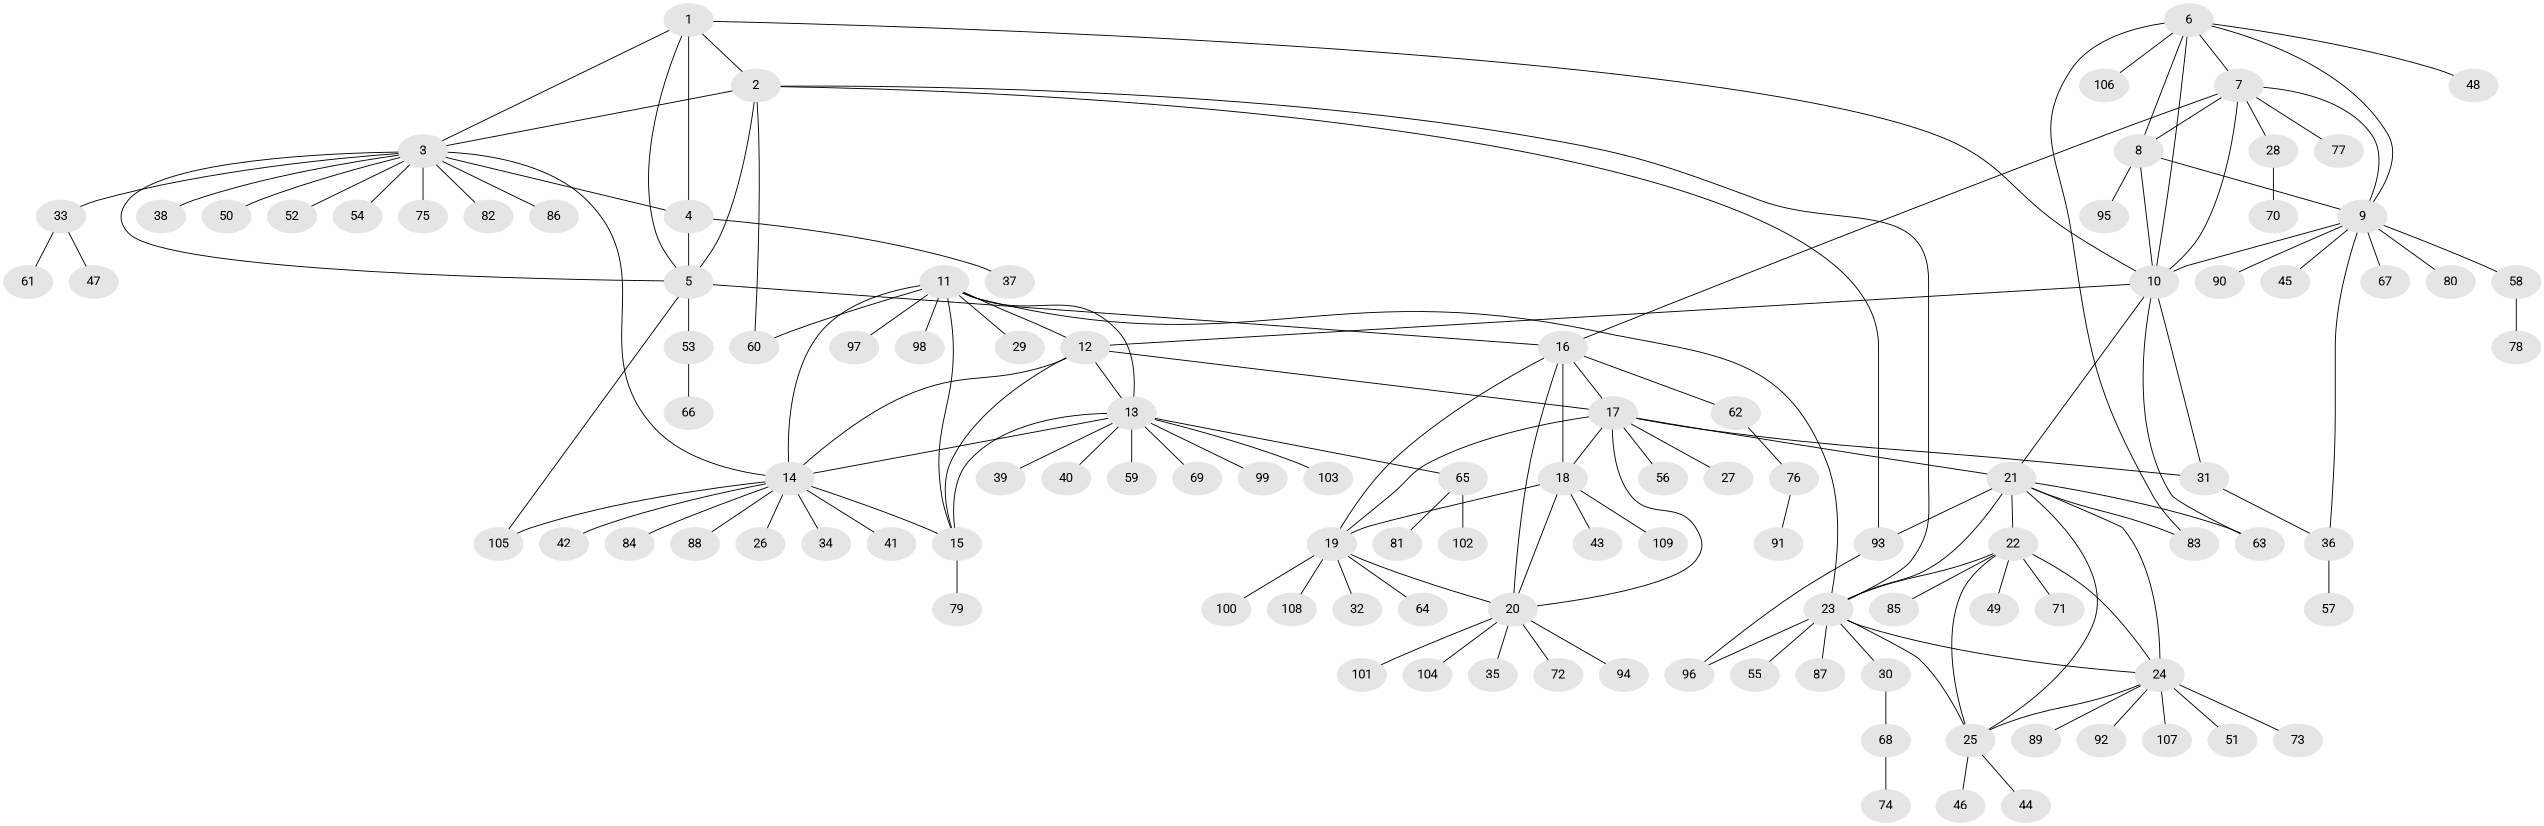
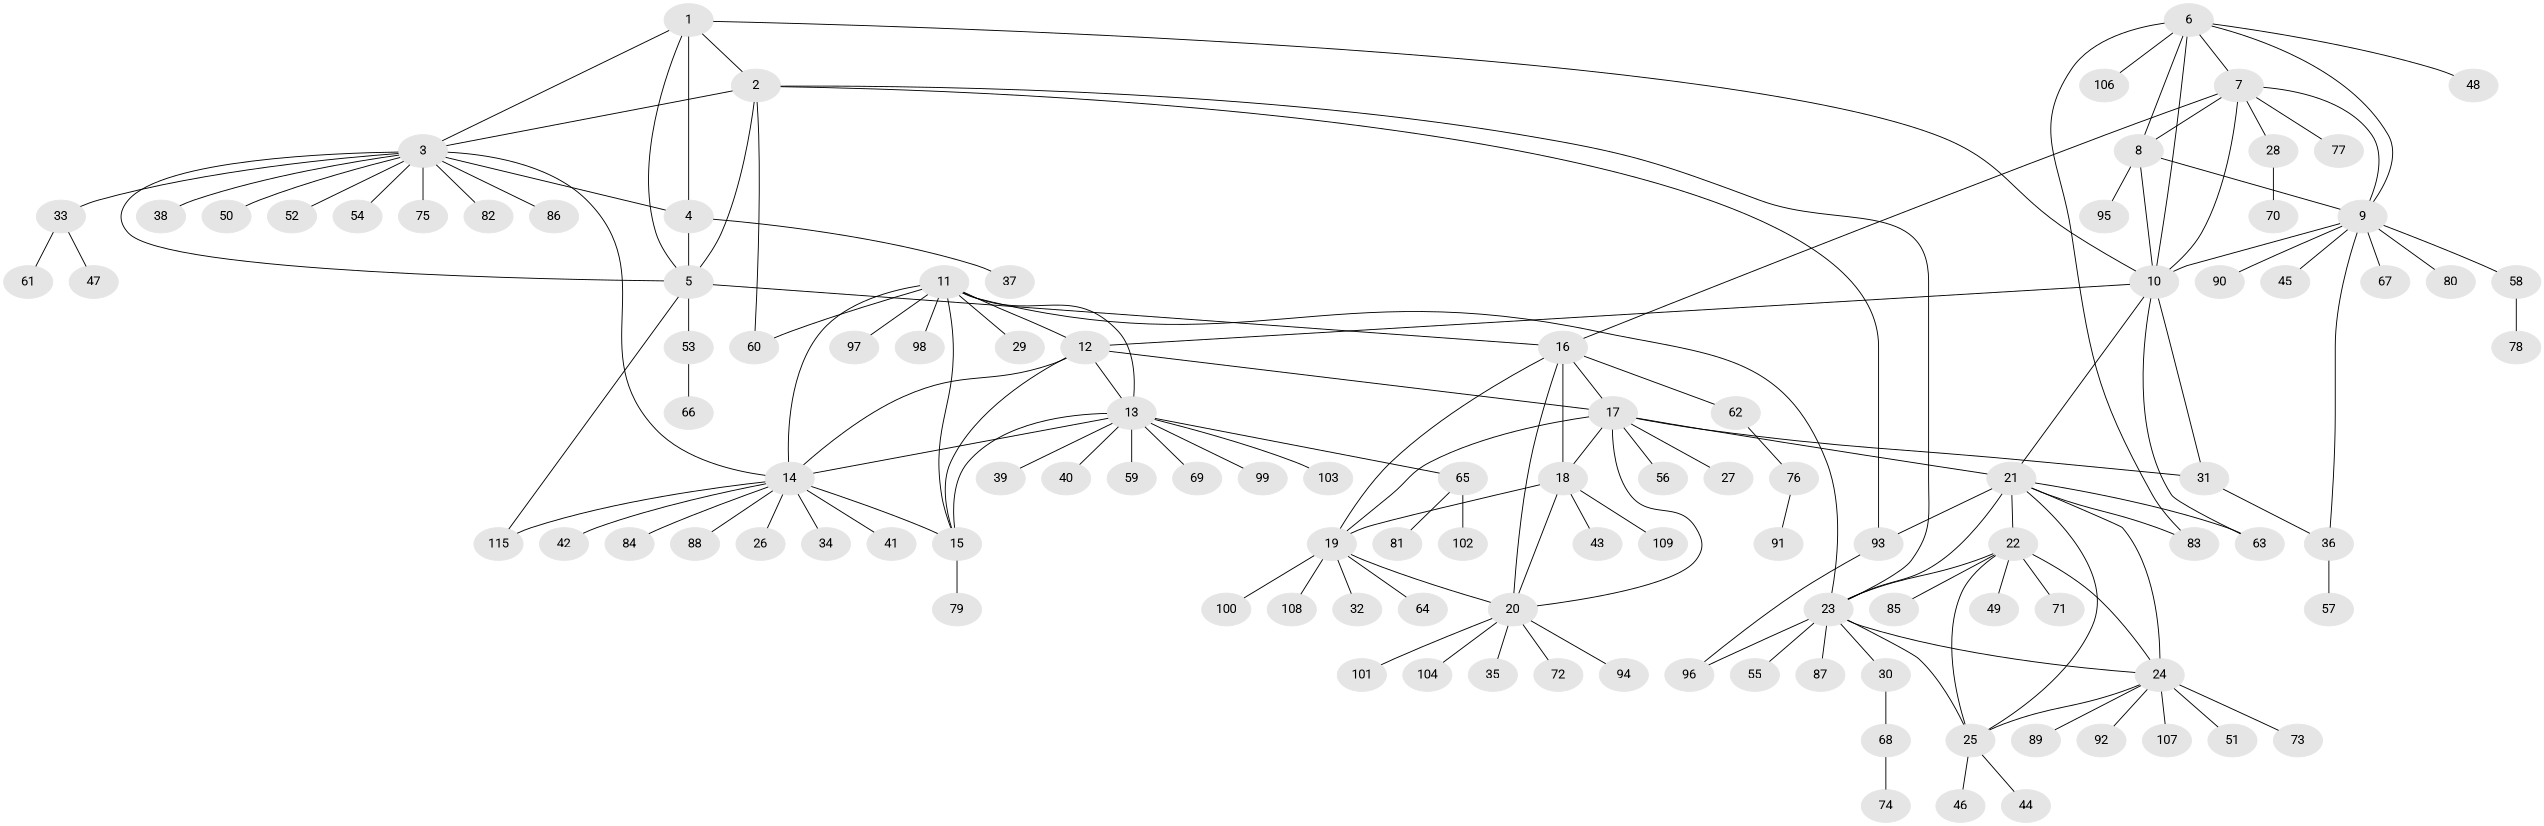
node "105": label "105" -> "115"
